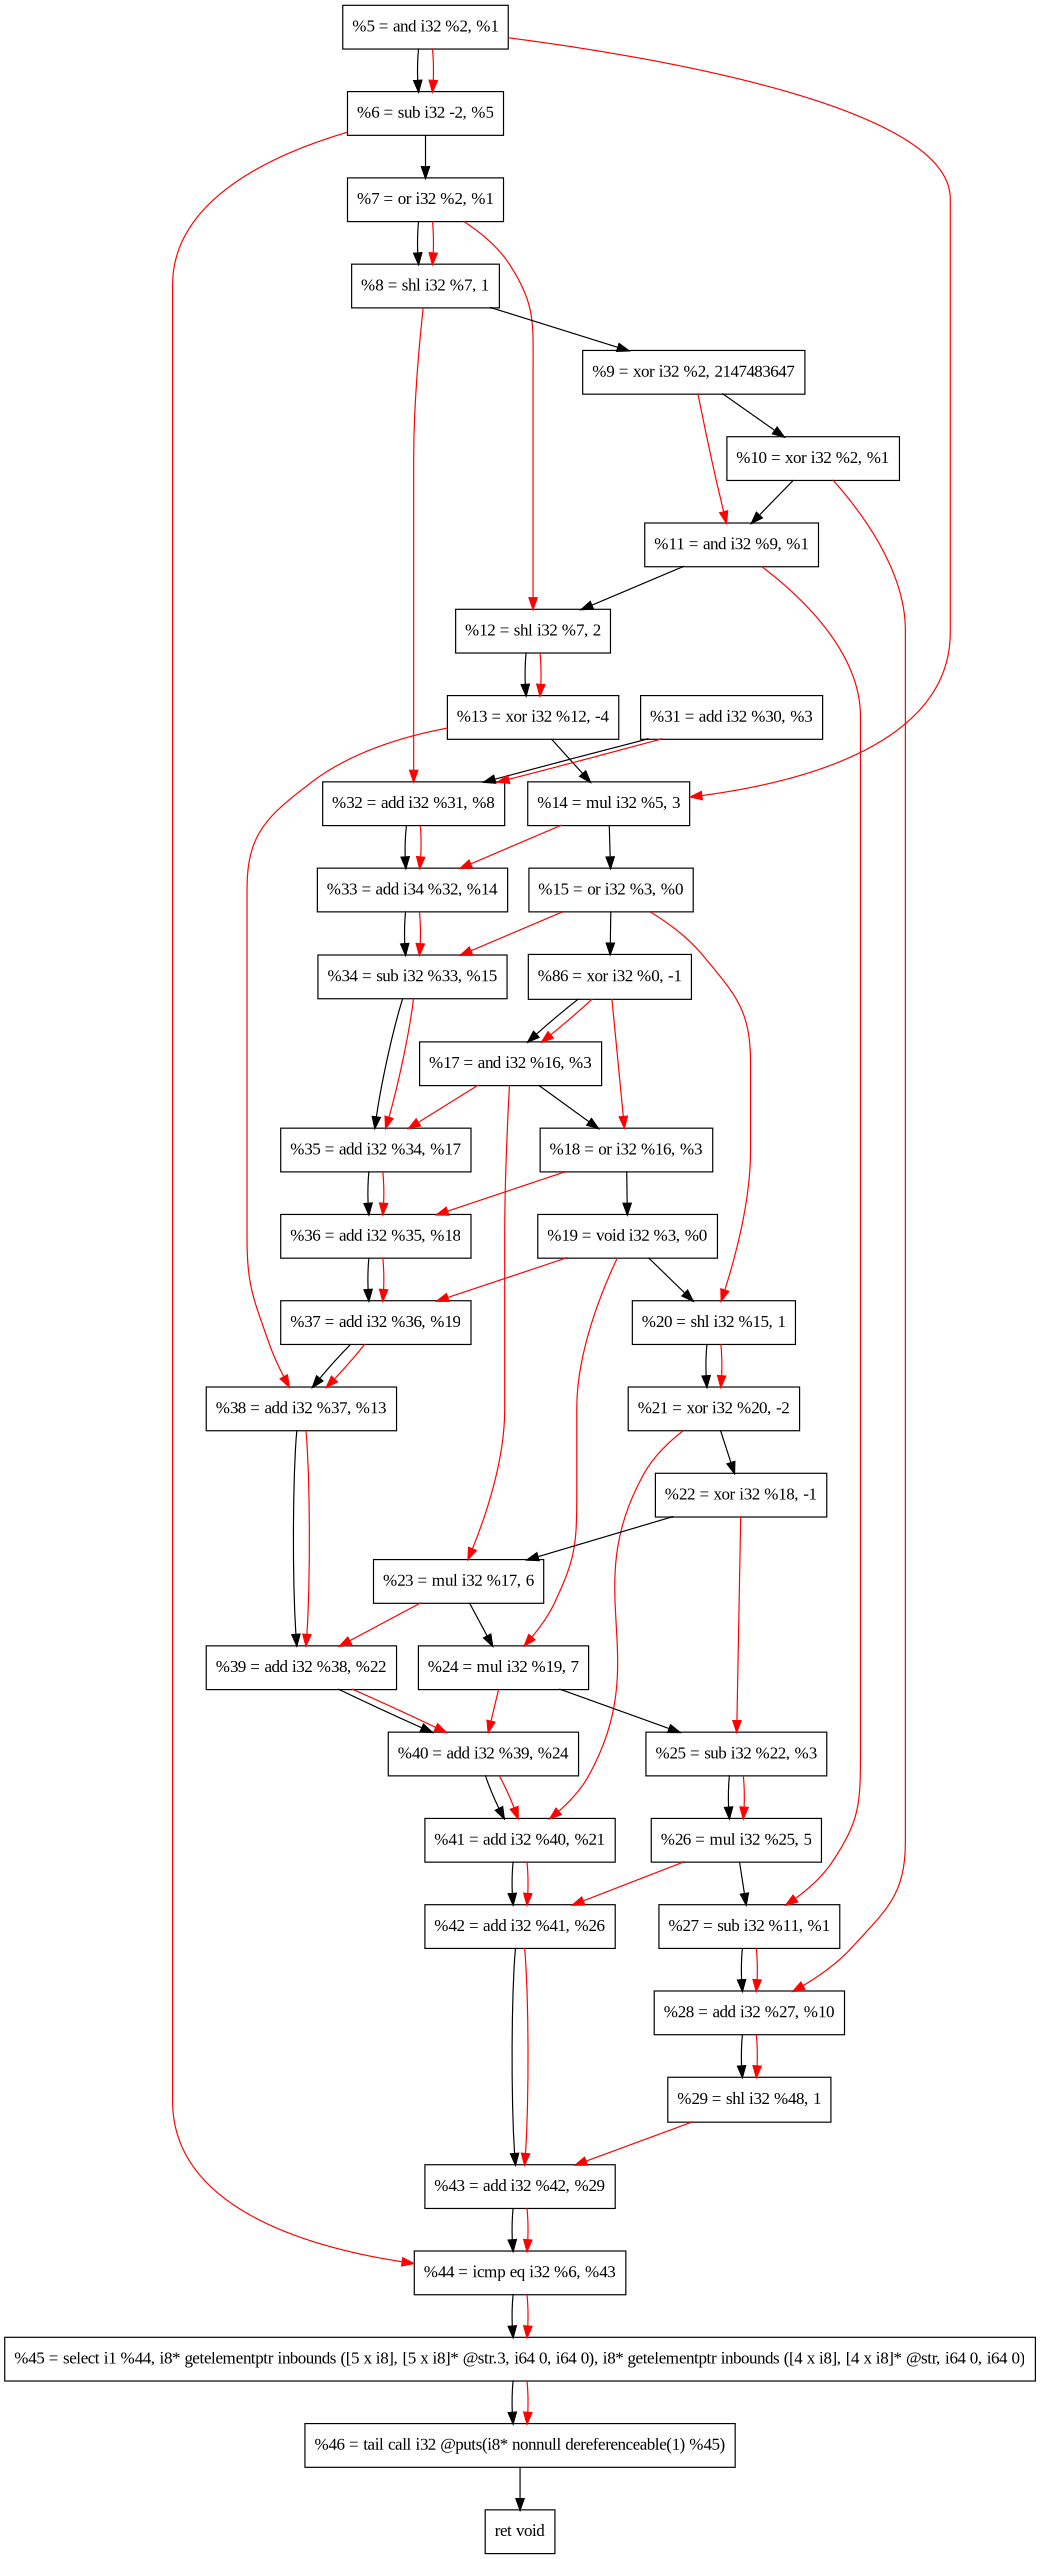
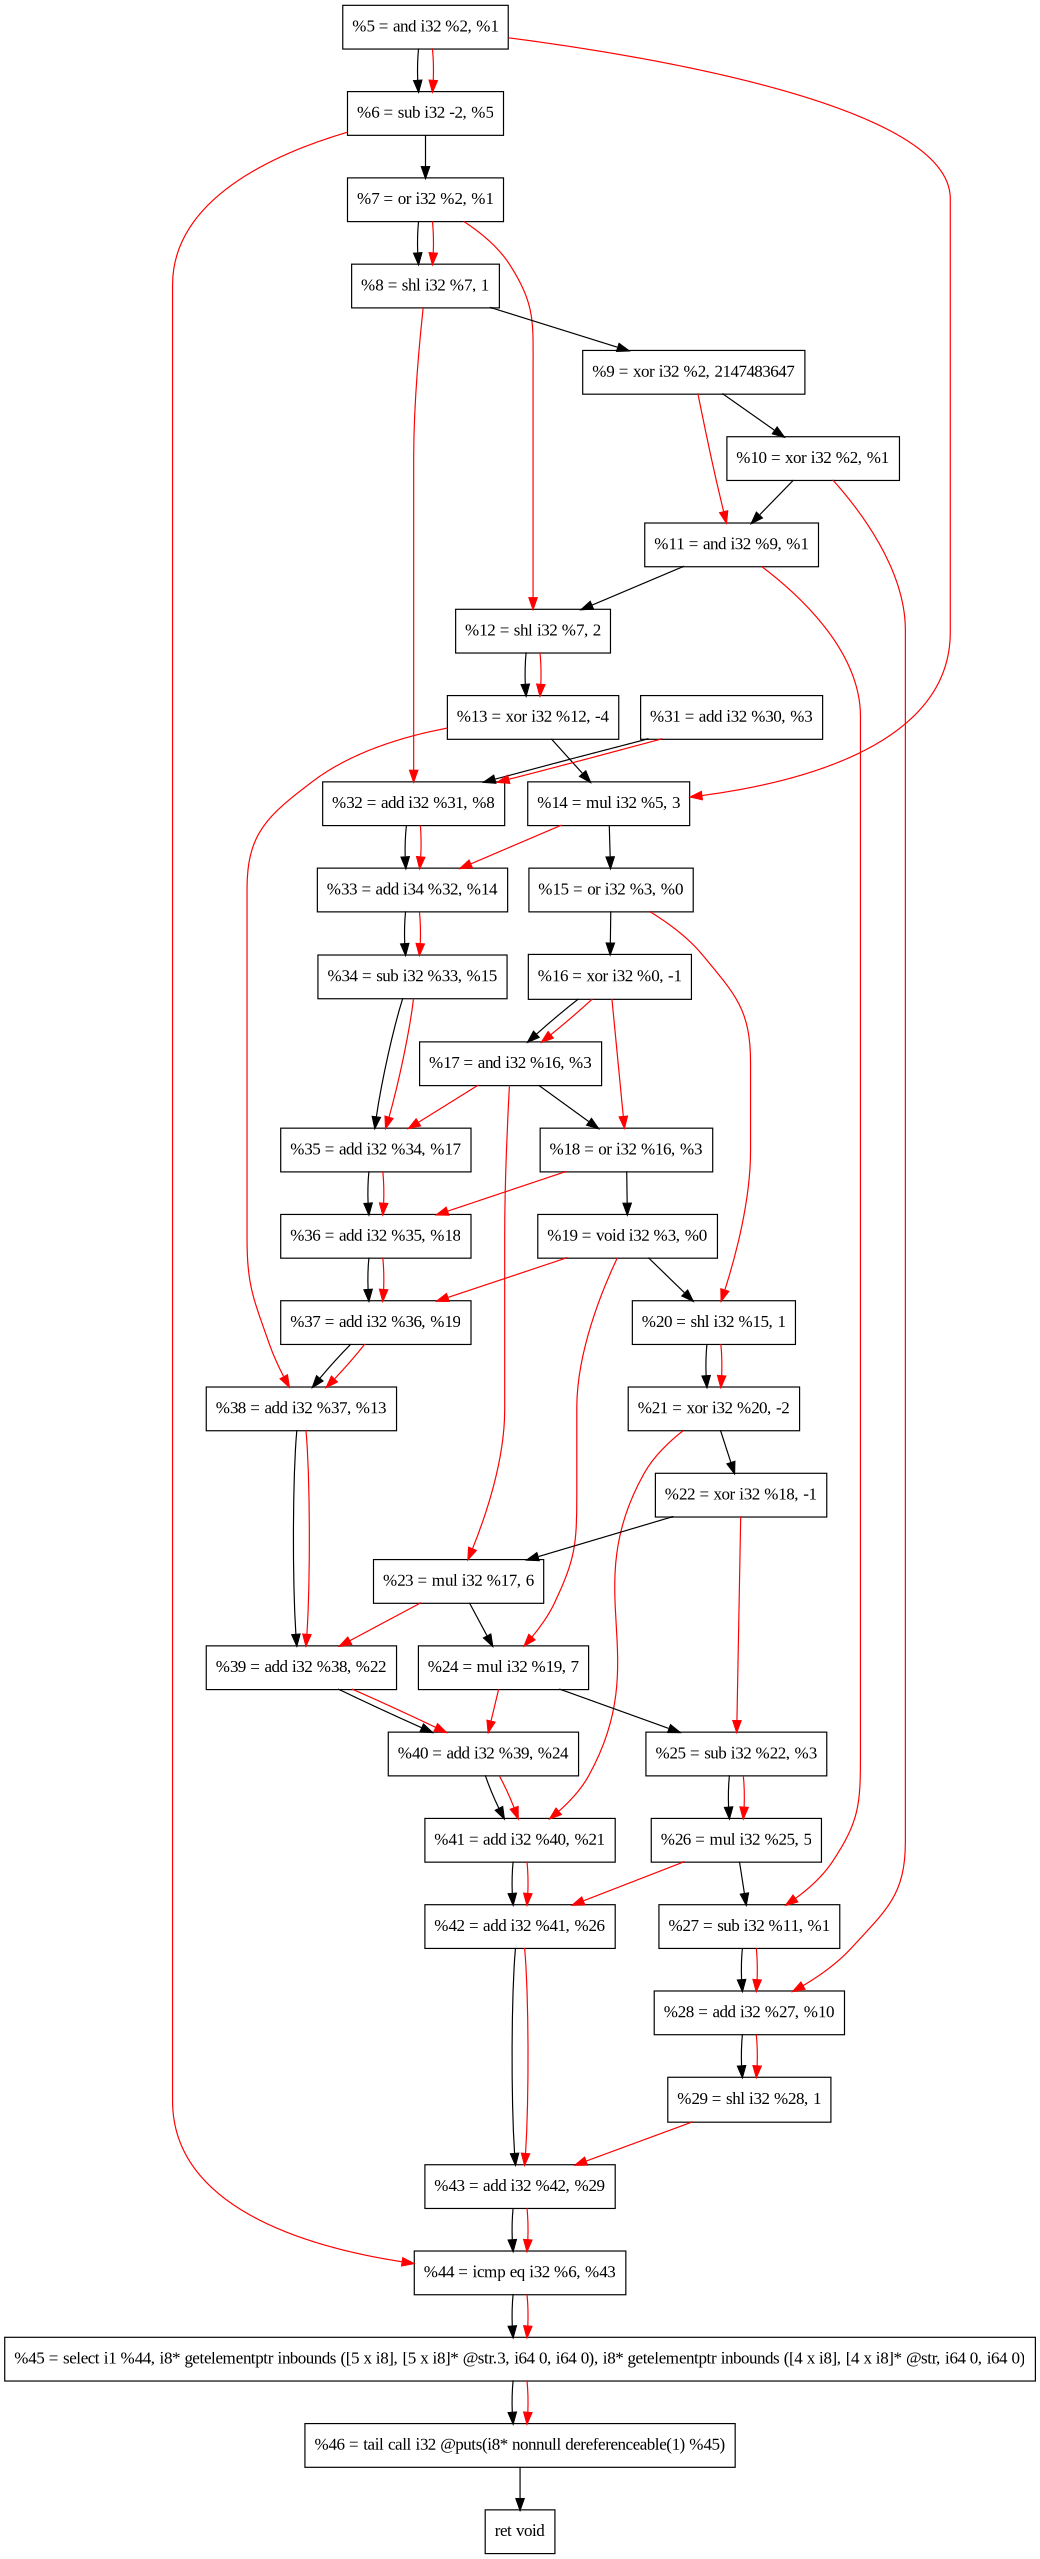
edge "%15 = or i32 %3, %0" -> "%34 = sub i32 %33, %15": removed
node "%86 = xor i32 %0, -1": label "%86 = xor i32 %0, -1" -> "%16 = xor i32 %0, -1"
node "%29 = shl i32 %48, 1": label "%29 = shl i32 %48, 1" -> "%29 = shl i32 %28, 1"
